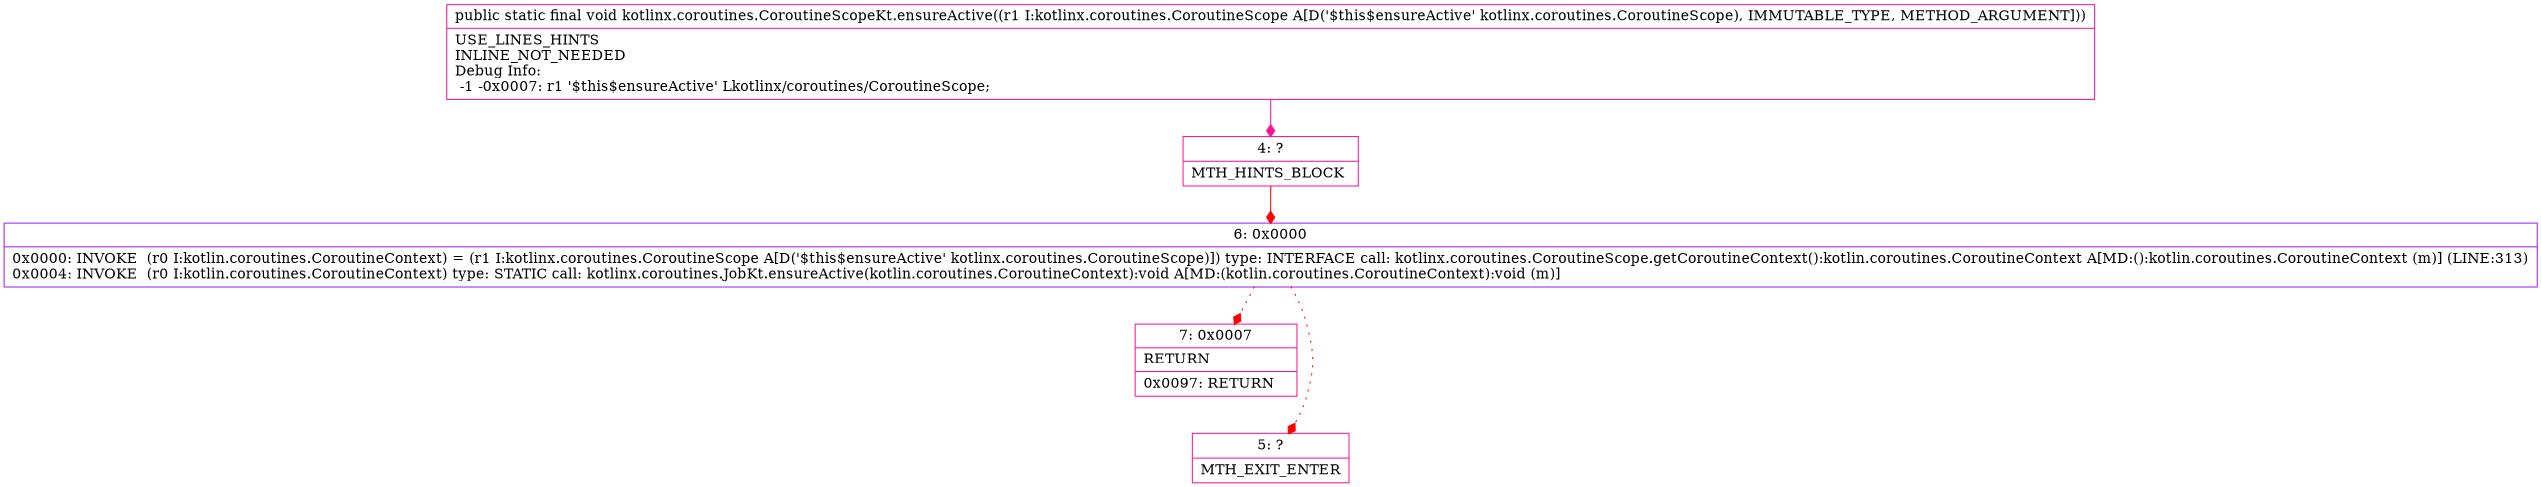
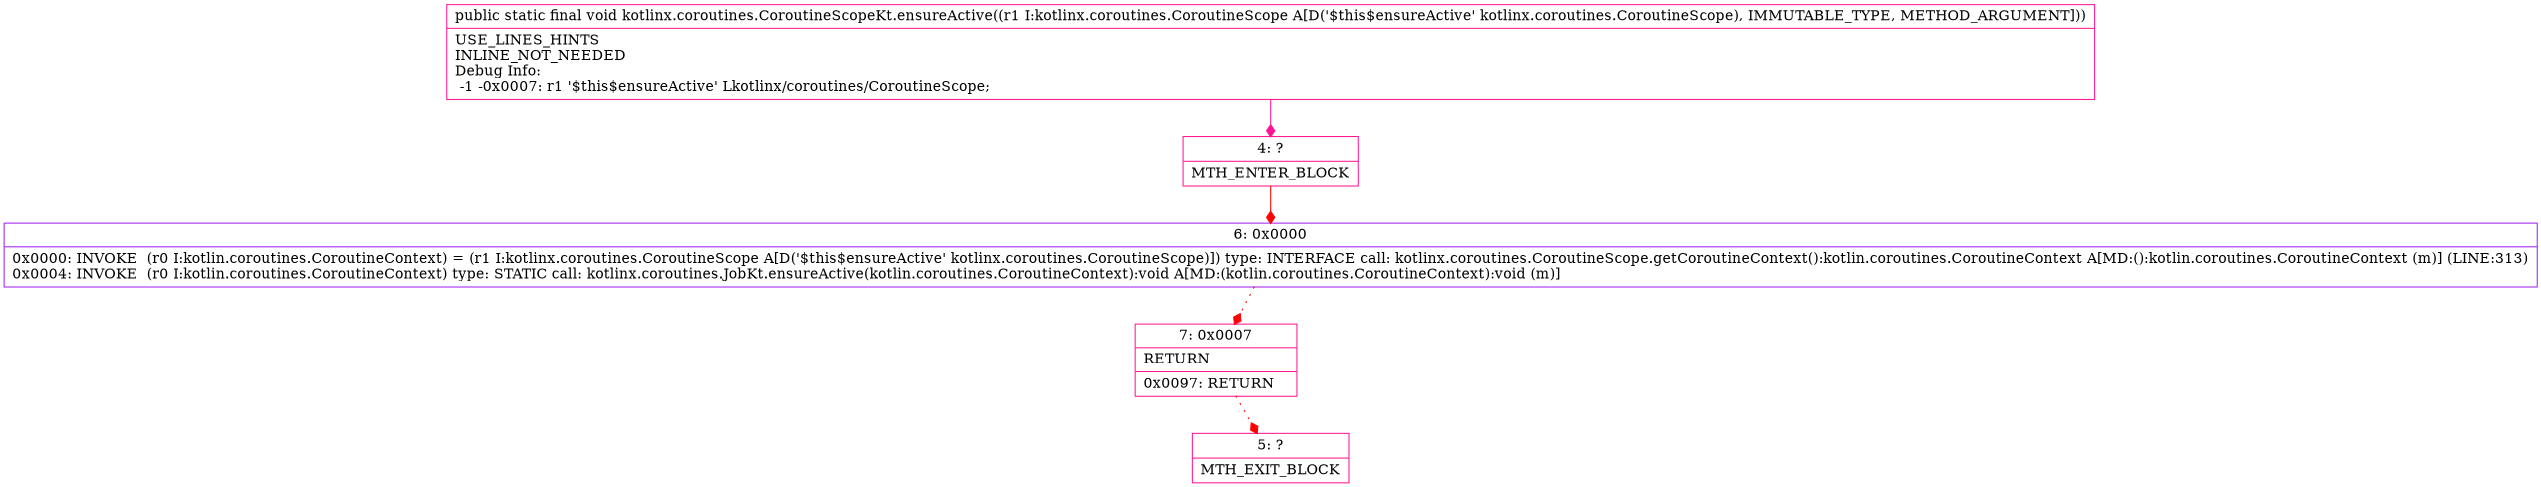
node "4: ?": text "MTH_HINTS_BLOCK" -> "MTH_ENTER_BLOCK"
edge "6: 0x0000" -> "5: ?": now "7: 0x0007" -> "5: ?"
node "5: ?": text "MTH_EXIT_ENTER" -> "MTH_EXIT_BLOCK"
